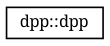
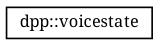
node "dpp::dpp": label "dpp::dpp" -> "dpp::voicestate"
